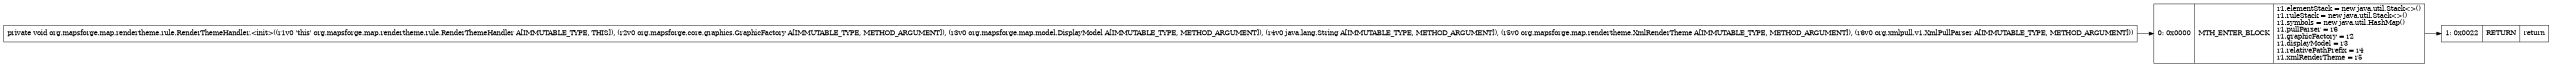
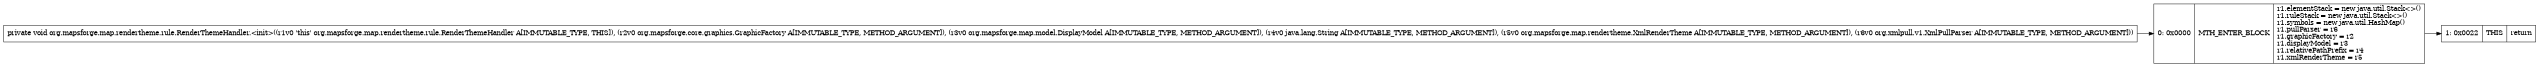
node "1: 0x0022": text "RETURN" -> "THIS"
